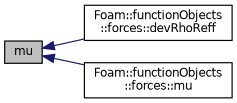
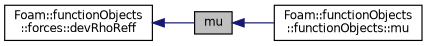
edge "Foam::functionObjects ::forces::devRhoReff" -> "mu": reversed
node "Foam::functionObjects ::forces::mu": label "Foam::functionObjects ::forces::mu" -> "Foam::functionObjects ::functionObjects::mu"
